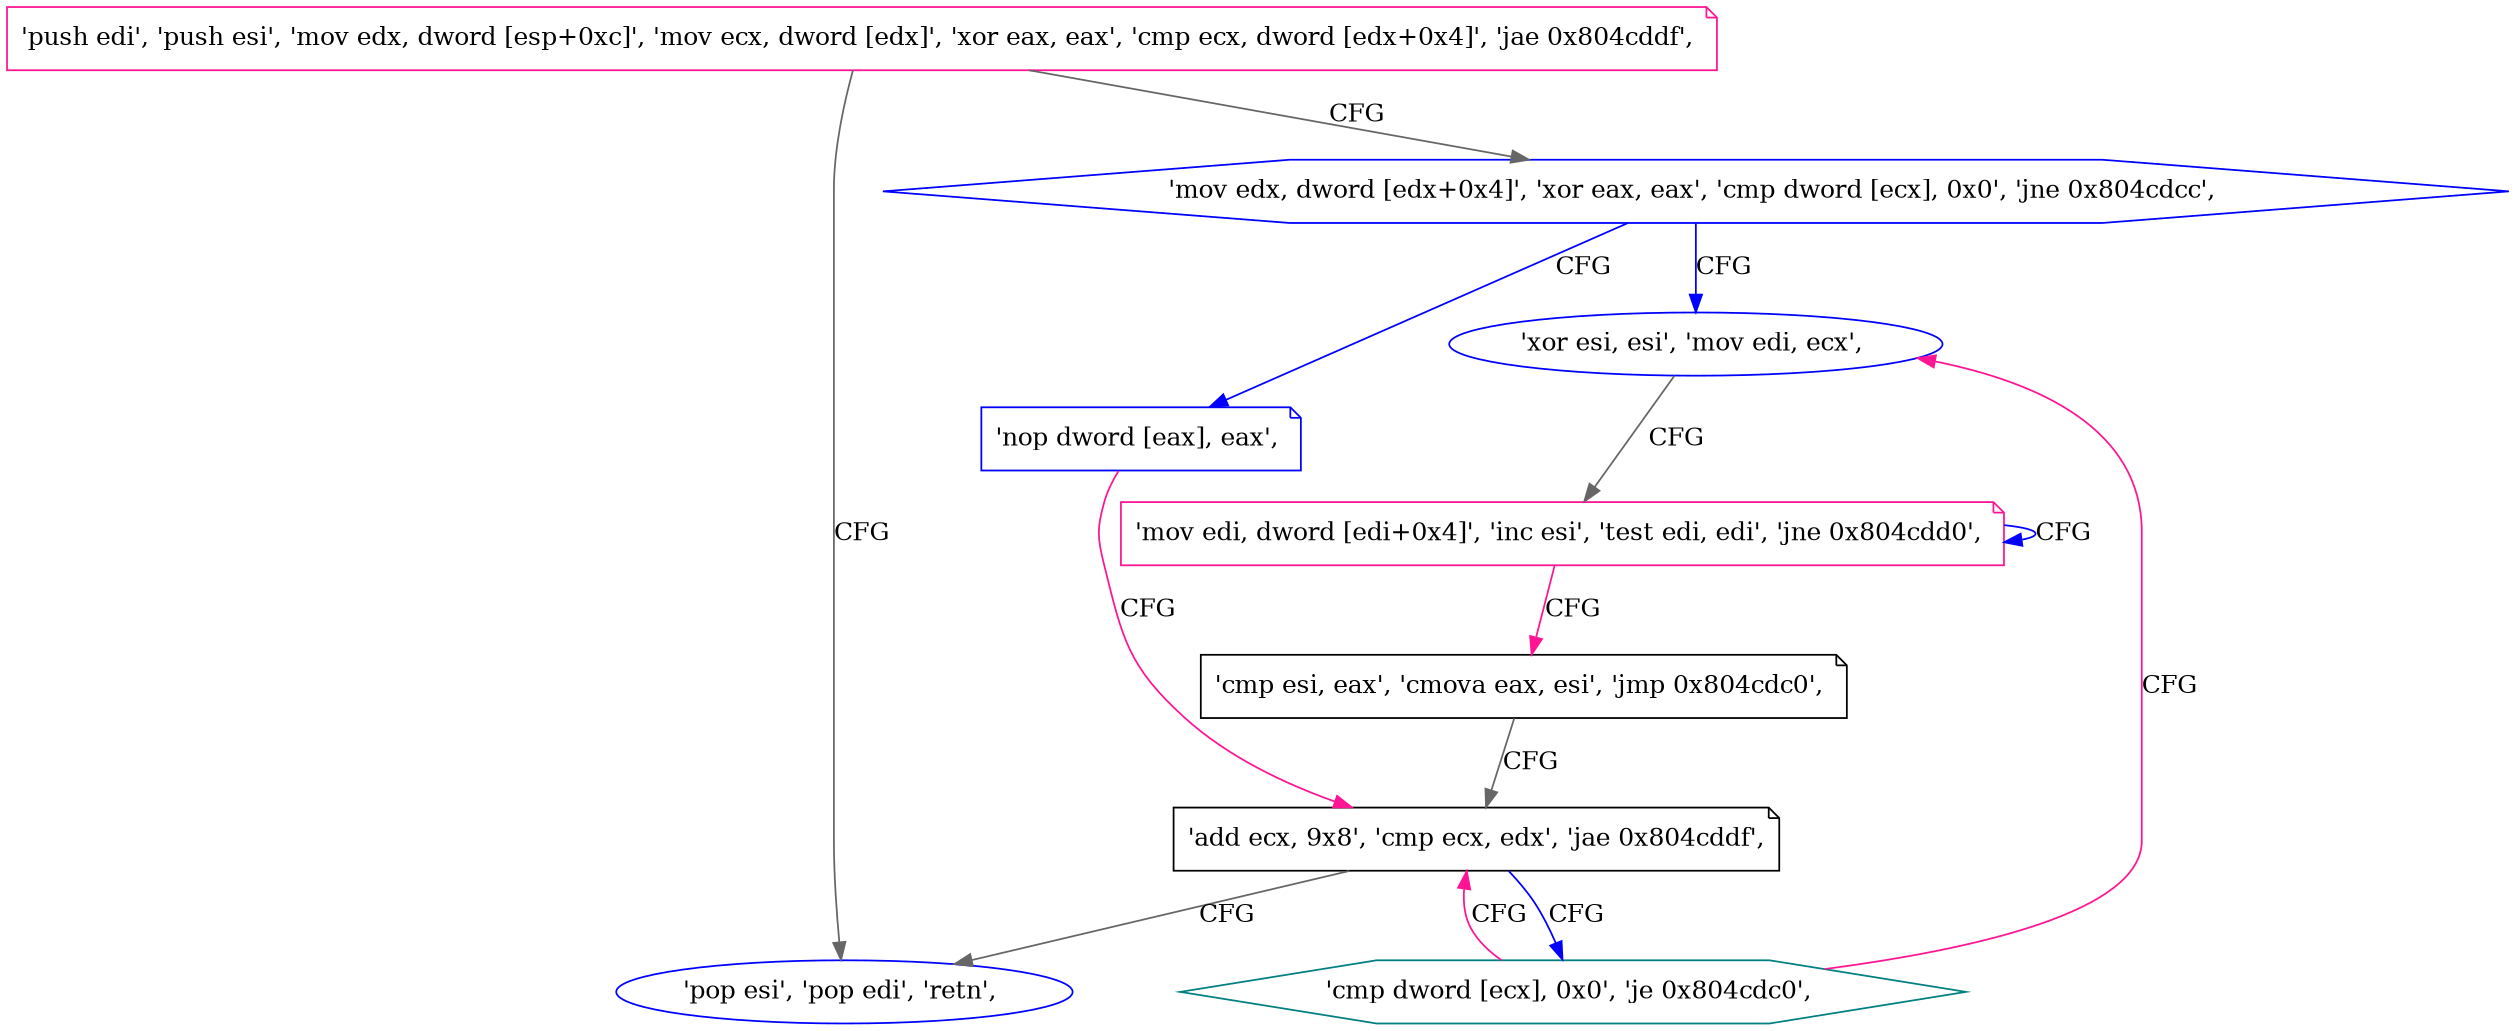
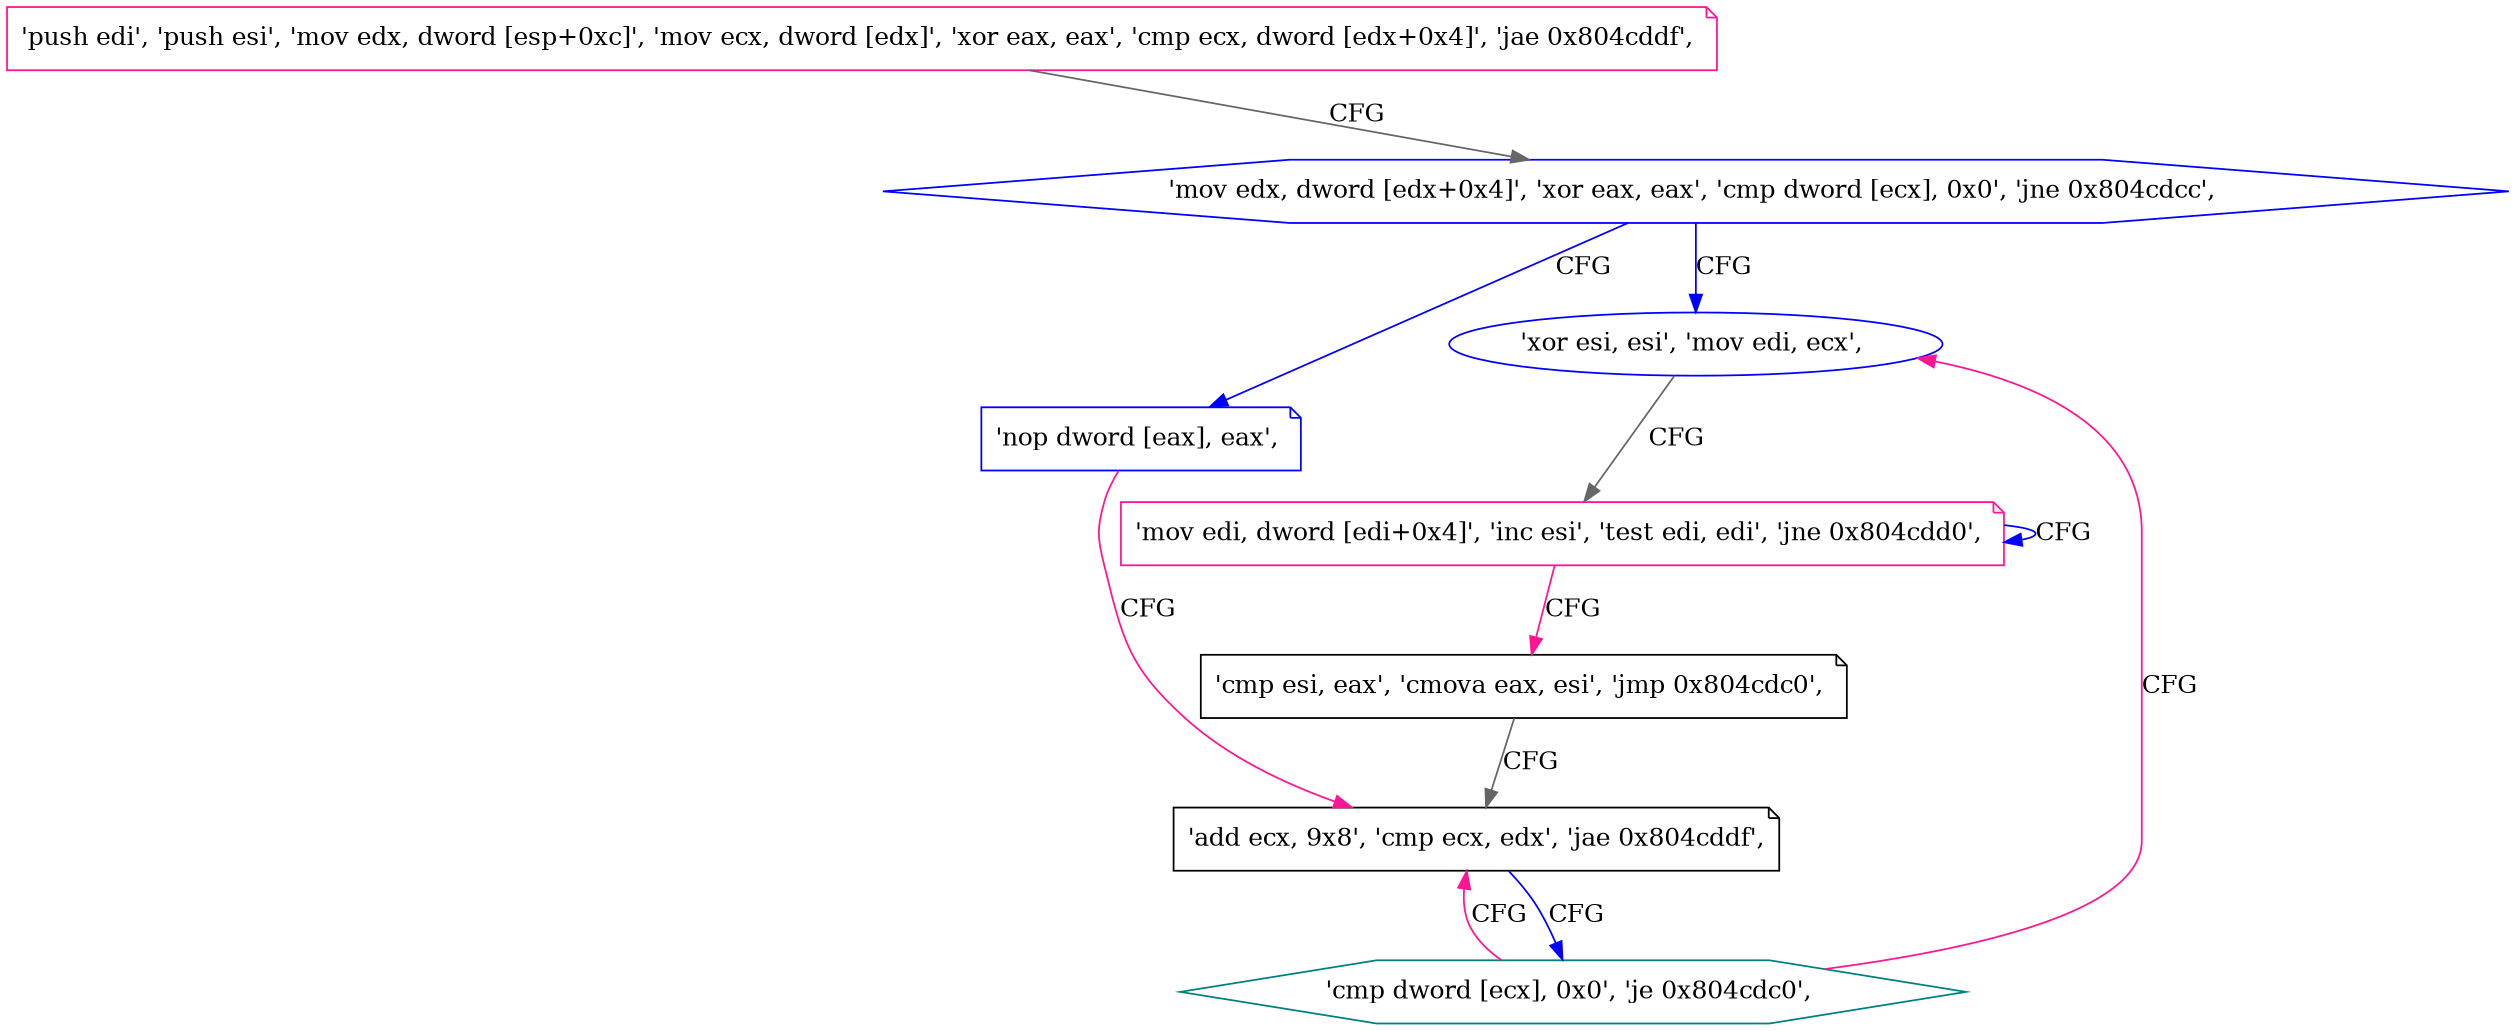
node "'pop esi', 'pop edi', 'retn',": removed
